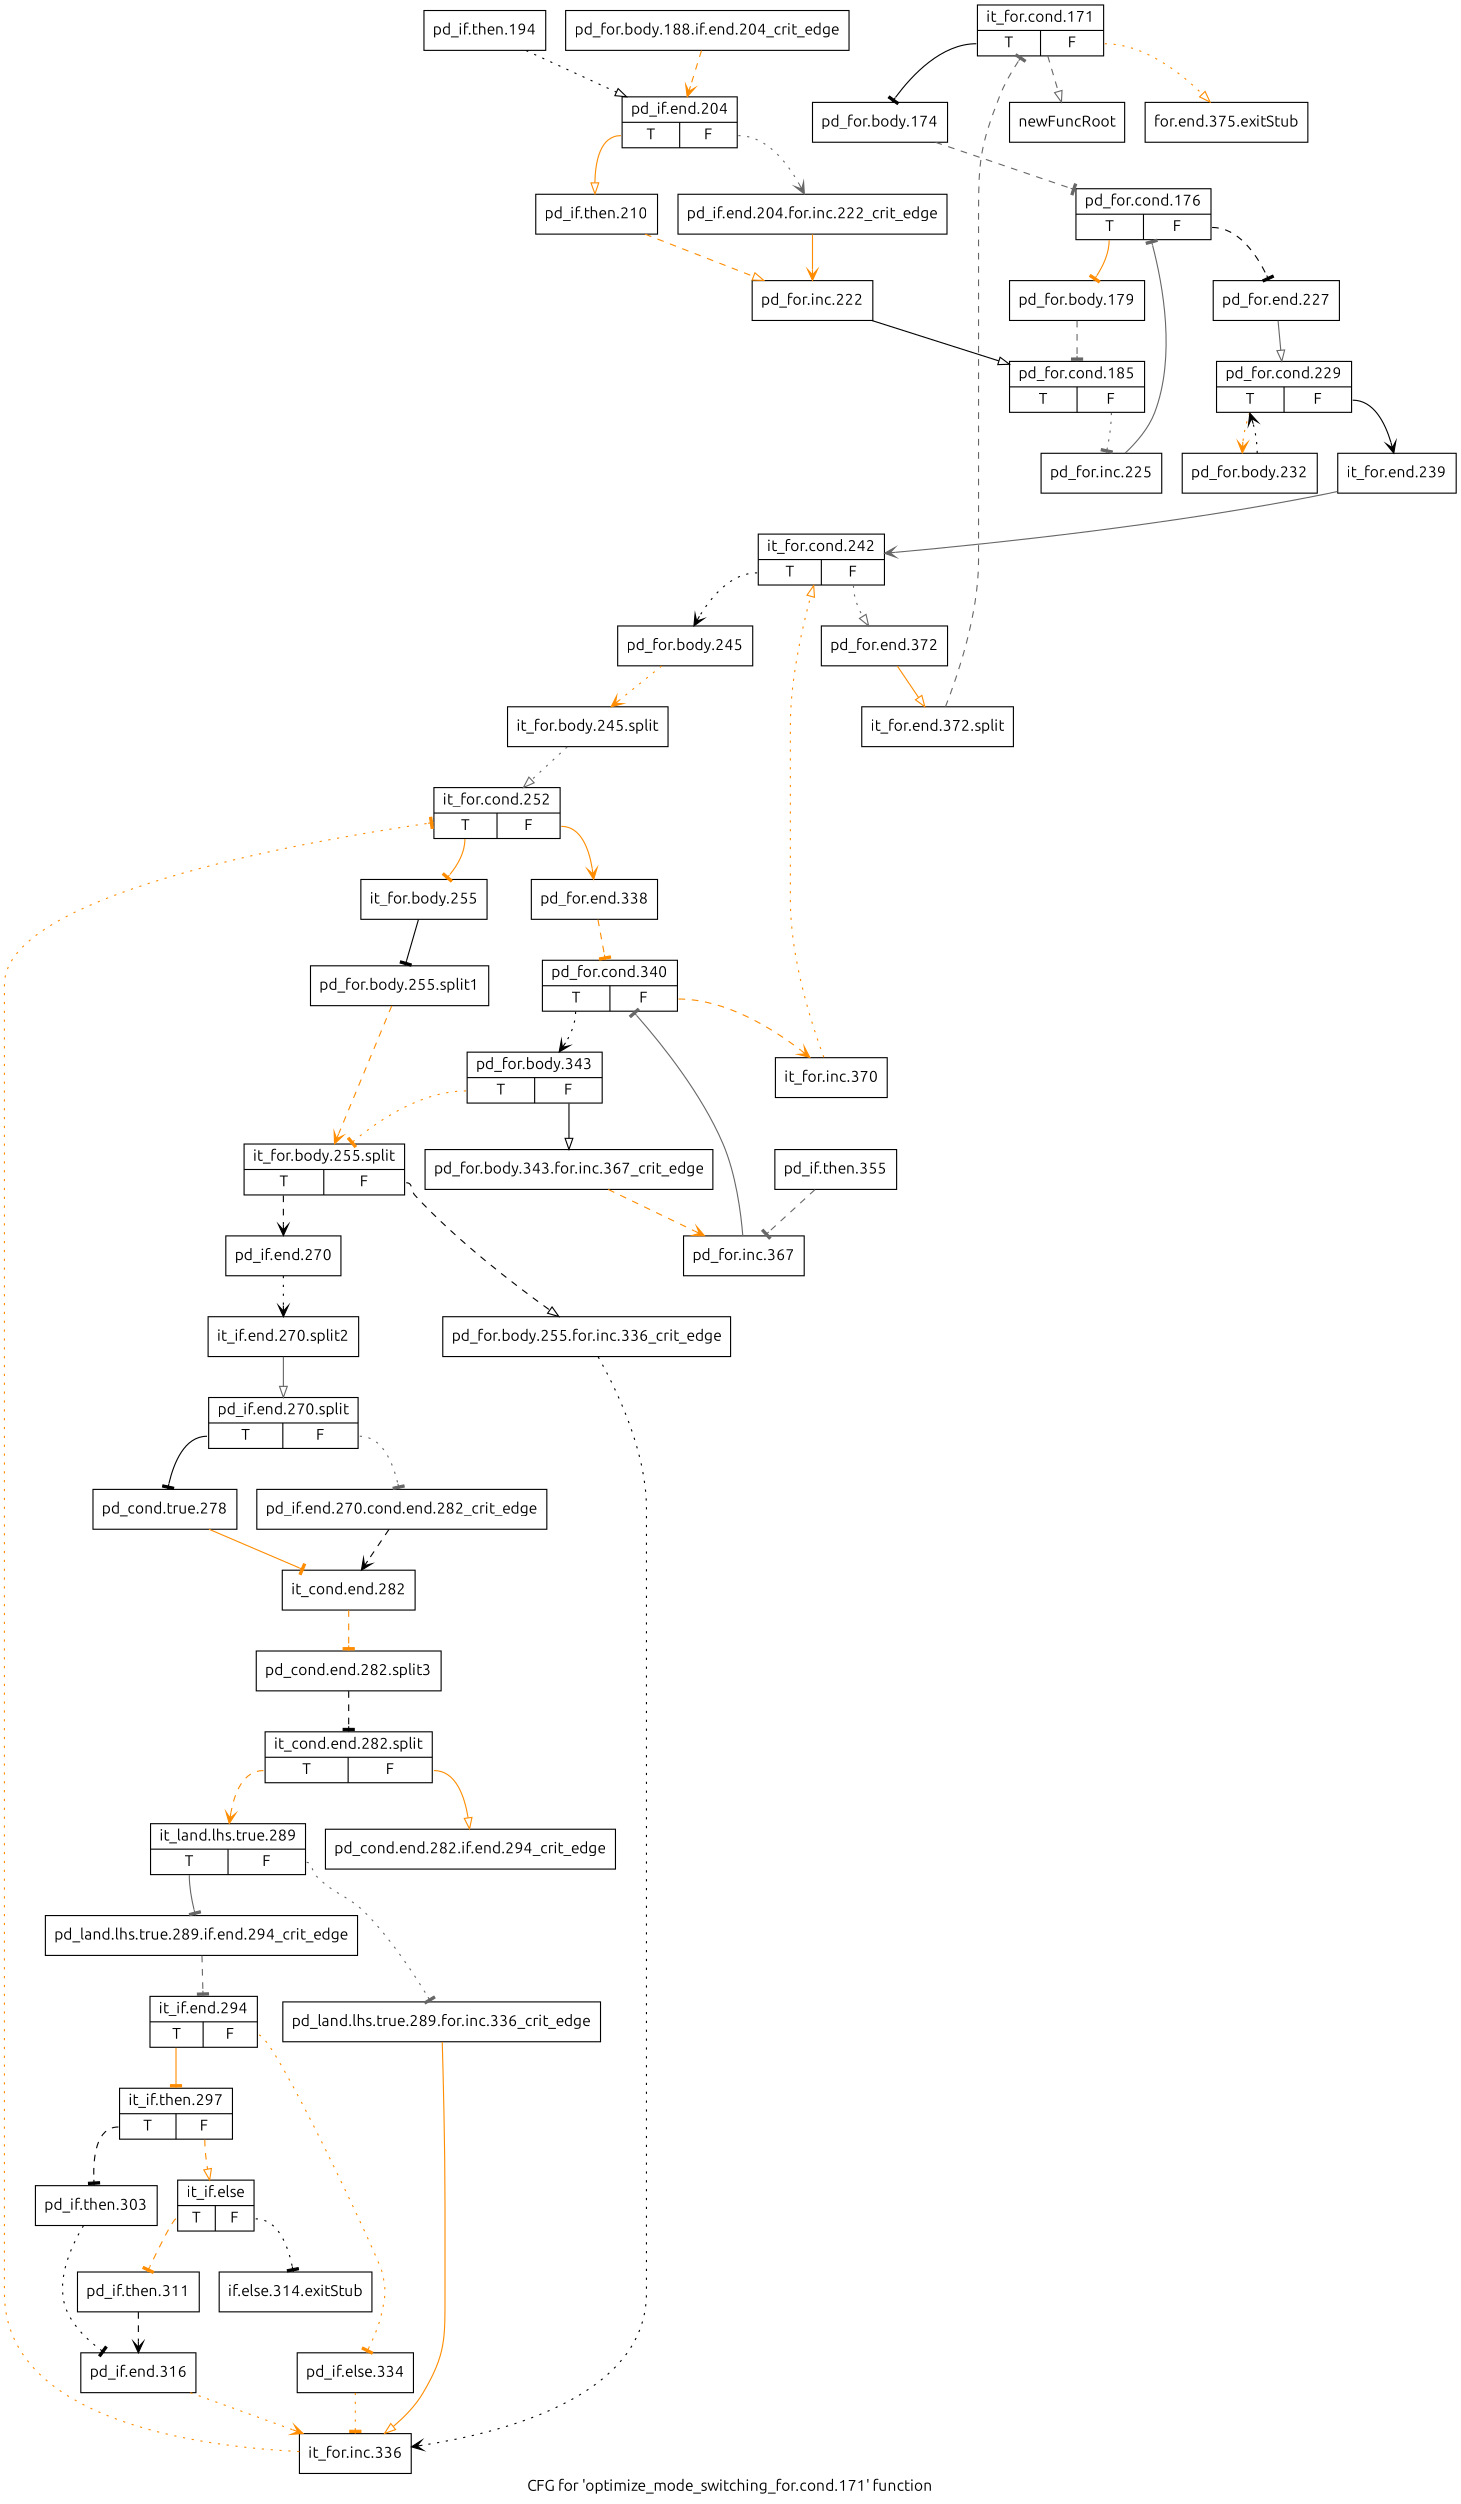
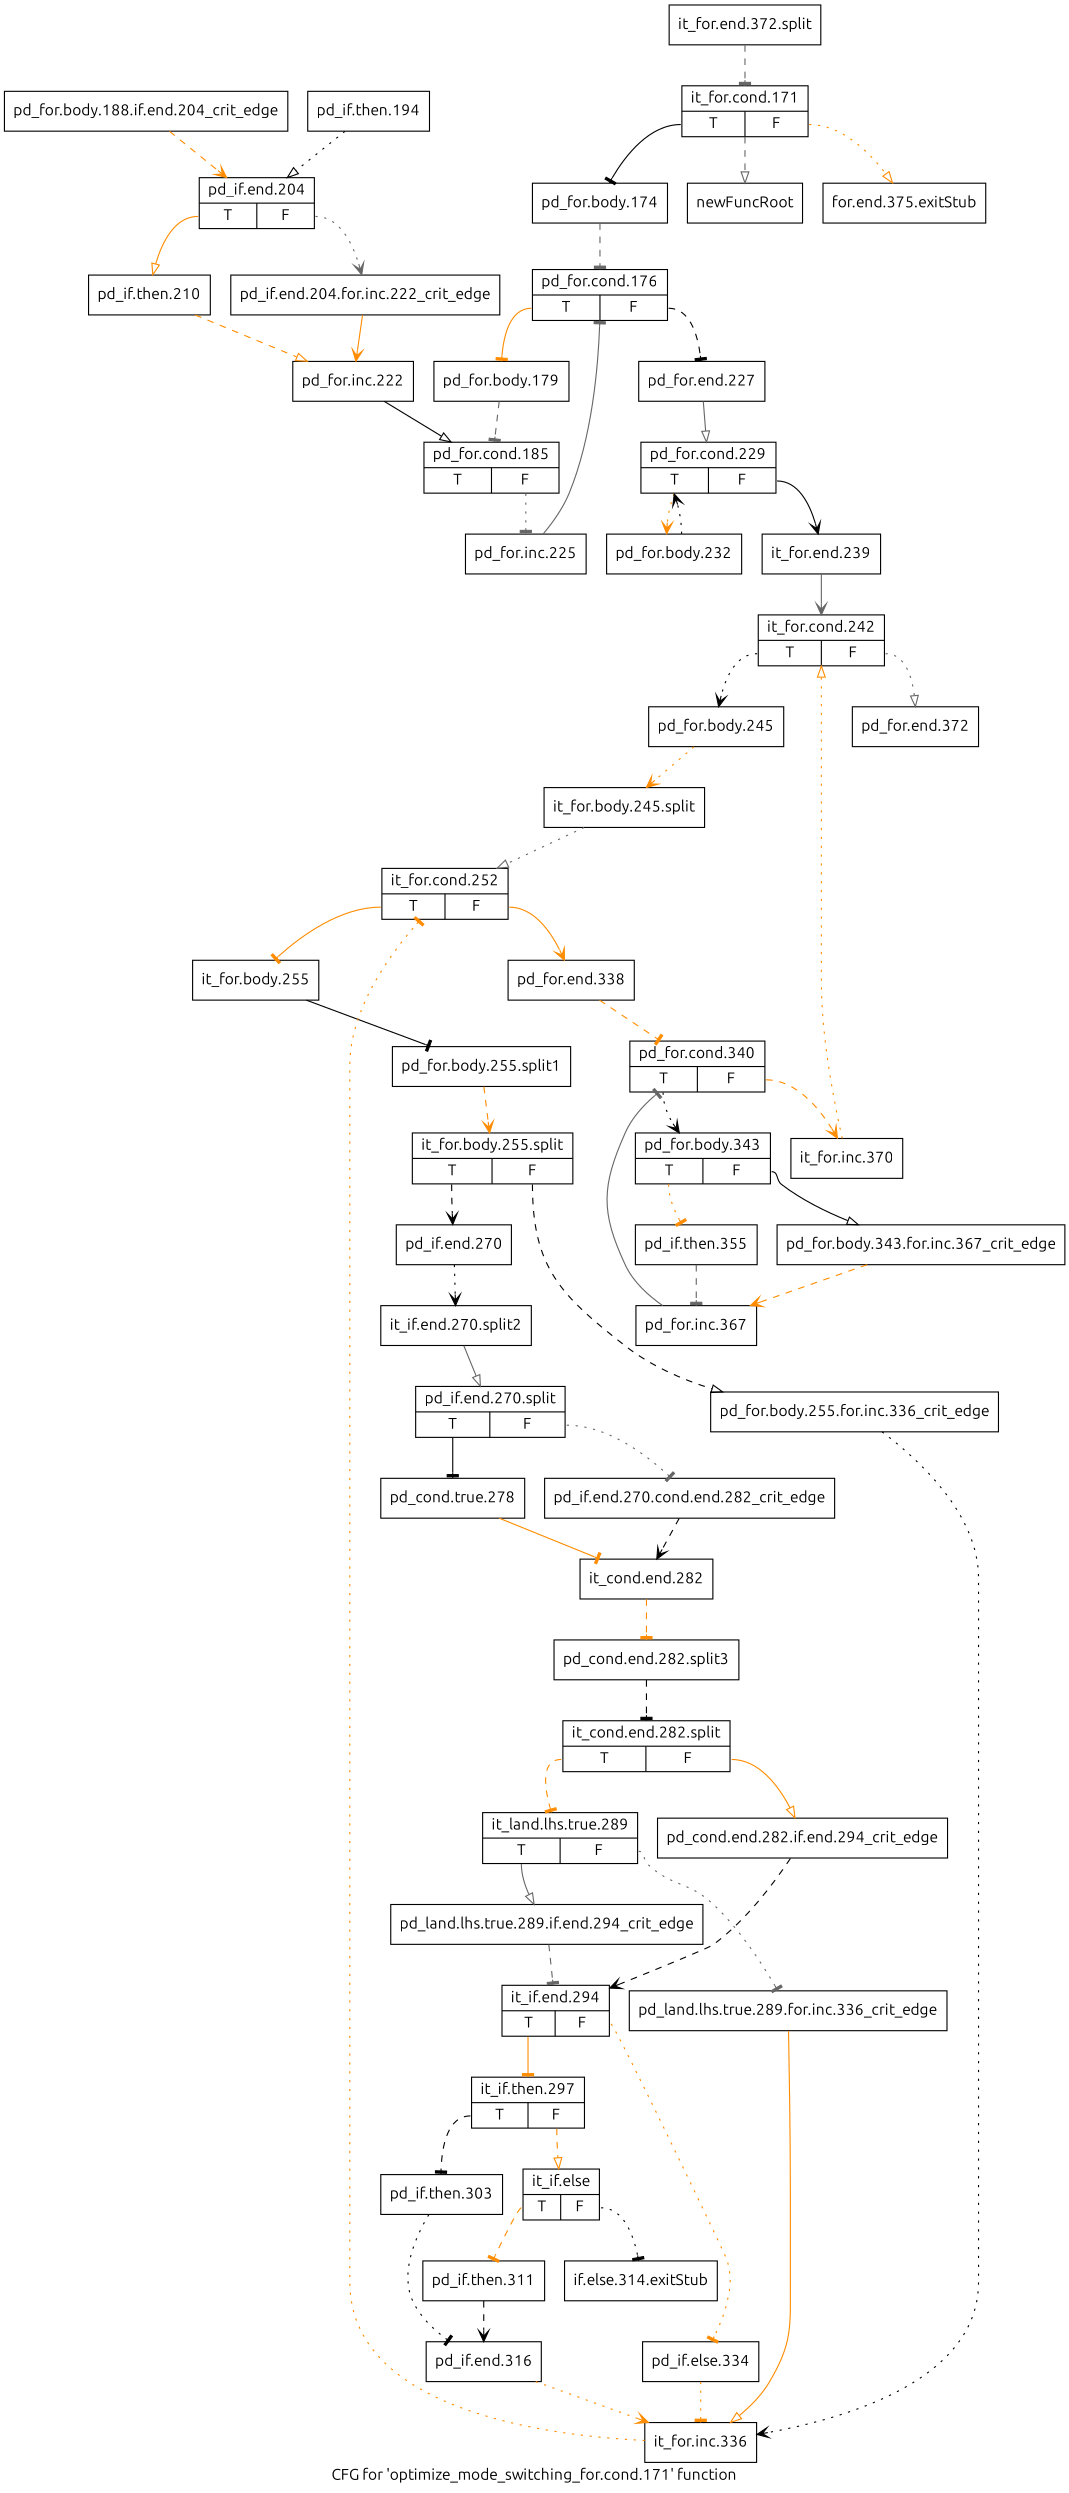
edge "pd_for.end.372" -> "it_for.end.372.split": removed
edge "pd_for.body.343" -> "it_for.body.255.split": now "pd_for.body.343" -> "pd_if.then.355"
edge "it_cond.end.282.split" -> "it_land.lhs.true.289": arrowhead vee -> tee
edge "it_land.lhs.true.289" -> "pd_land.lhs.true.289.if.end.294_crit_edge": arrowhead tee -> onormal
edge "pd_cond.end.282.if.end.294_crit_edge" -> "it_if.end.294": added
